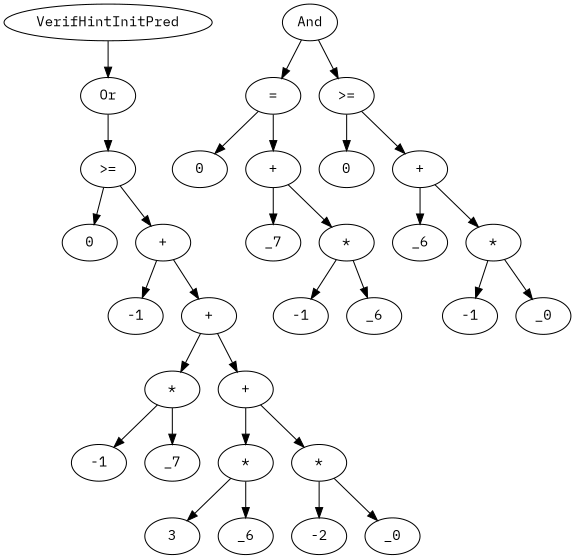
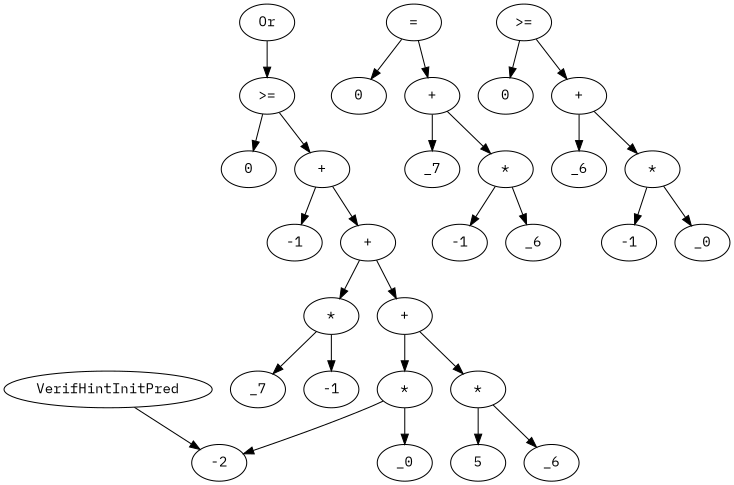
node "And": removed
edge "VerifHintInitPred" -> "Or": now "VerifHintInitPred" -> "-2"
node "3": label "3" -> "5"
